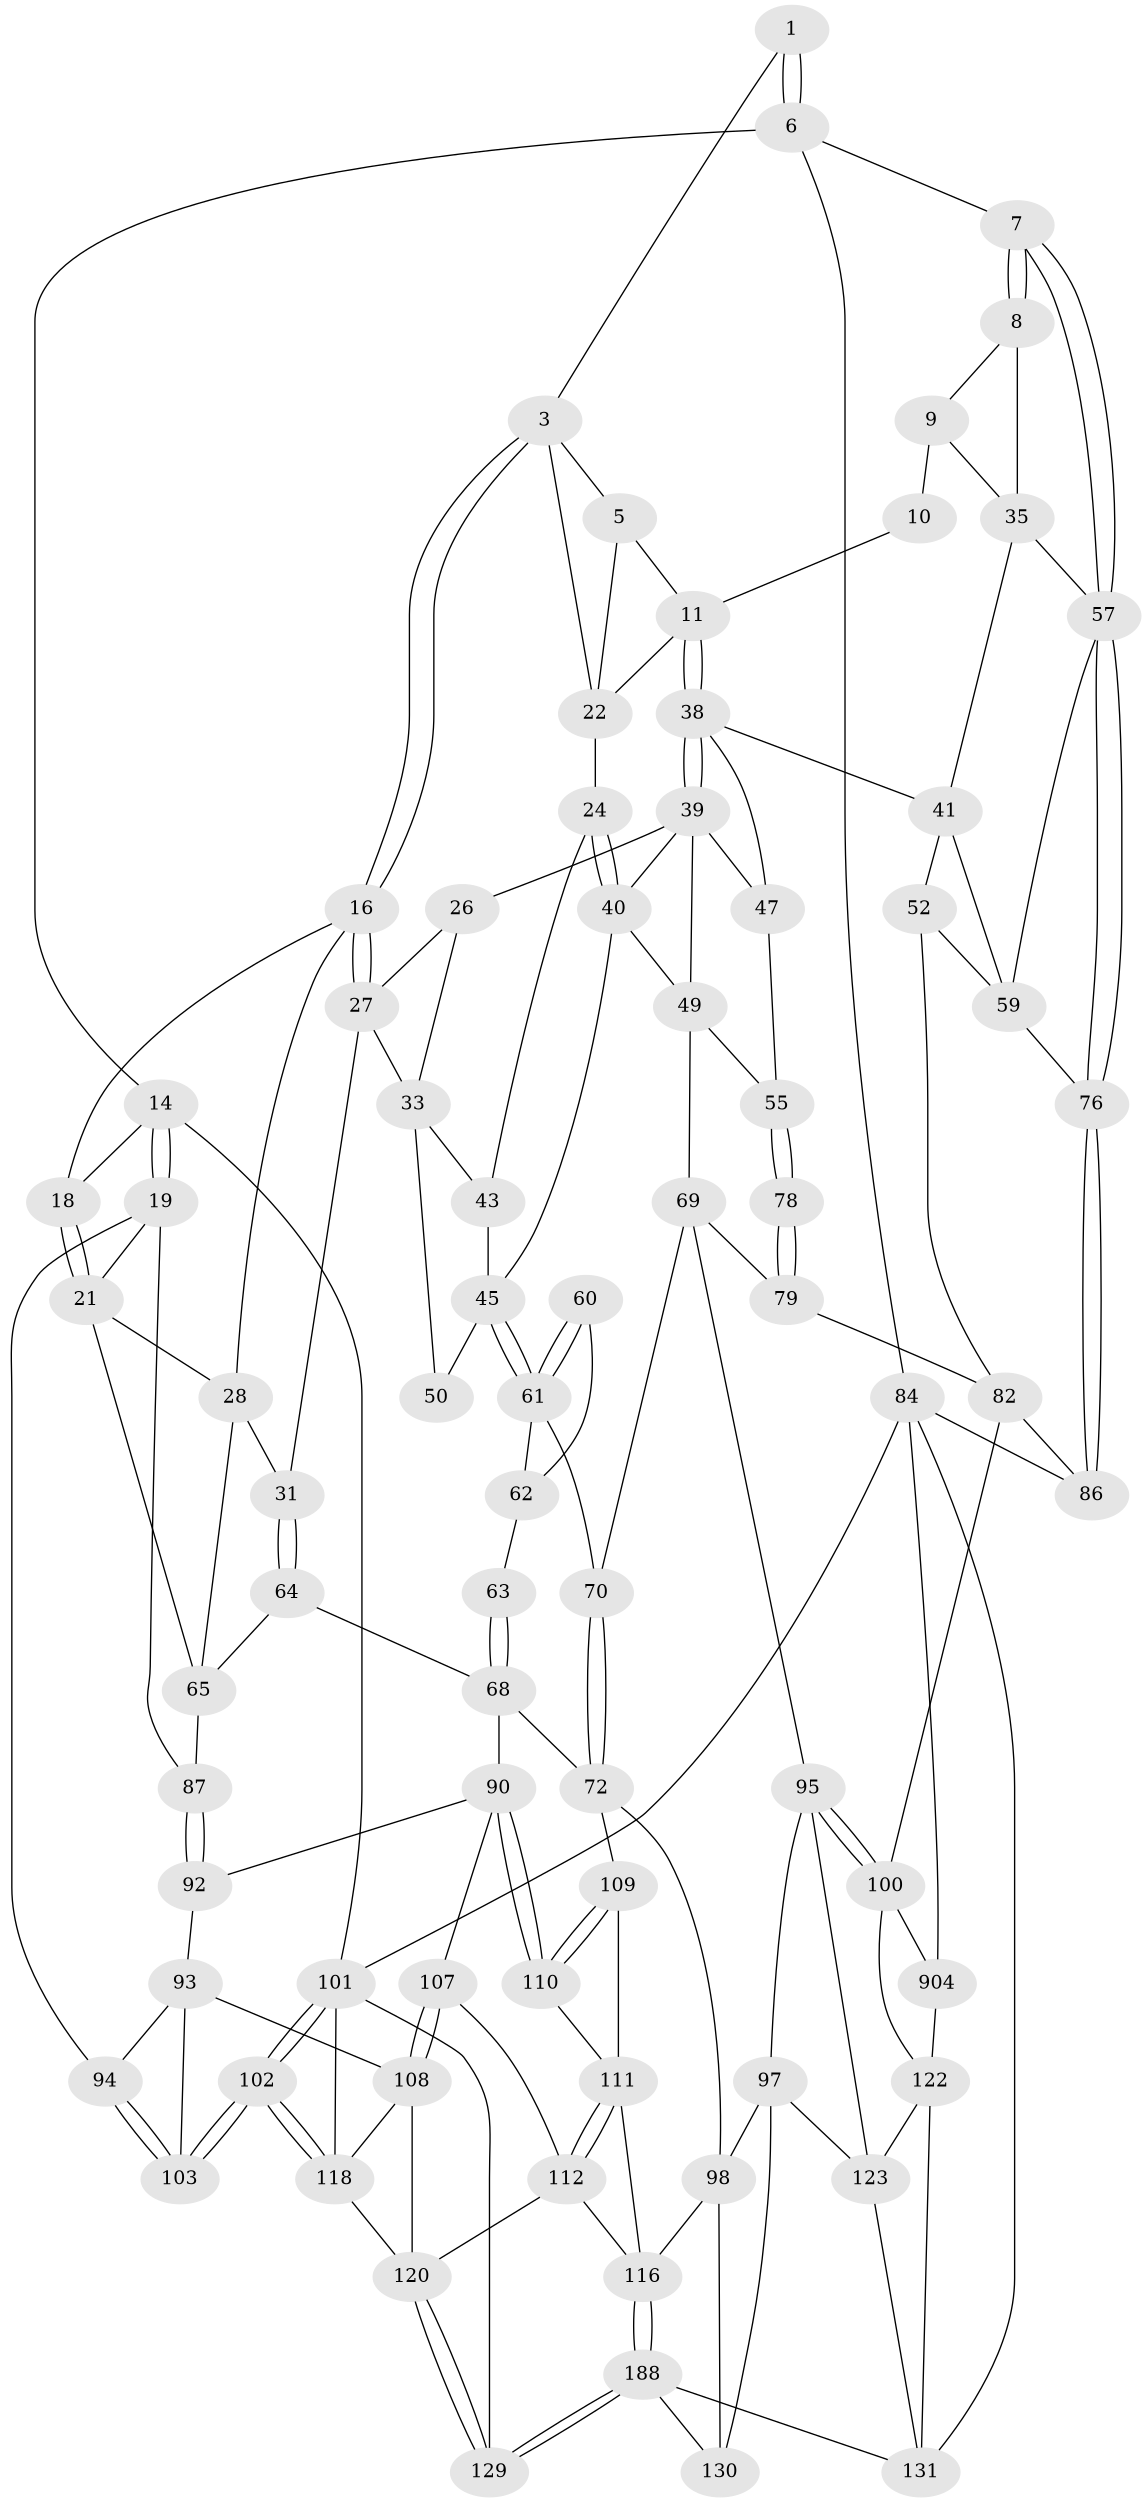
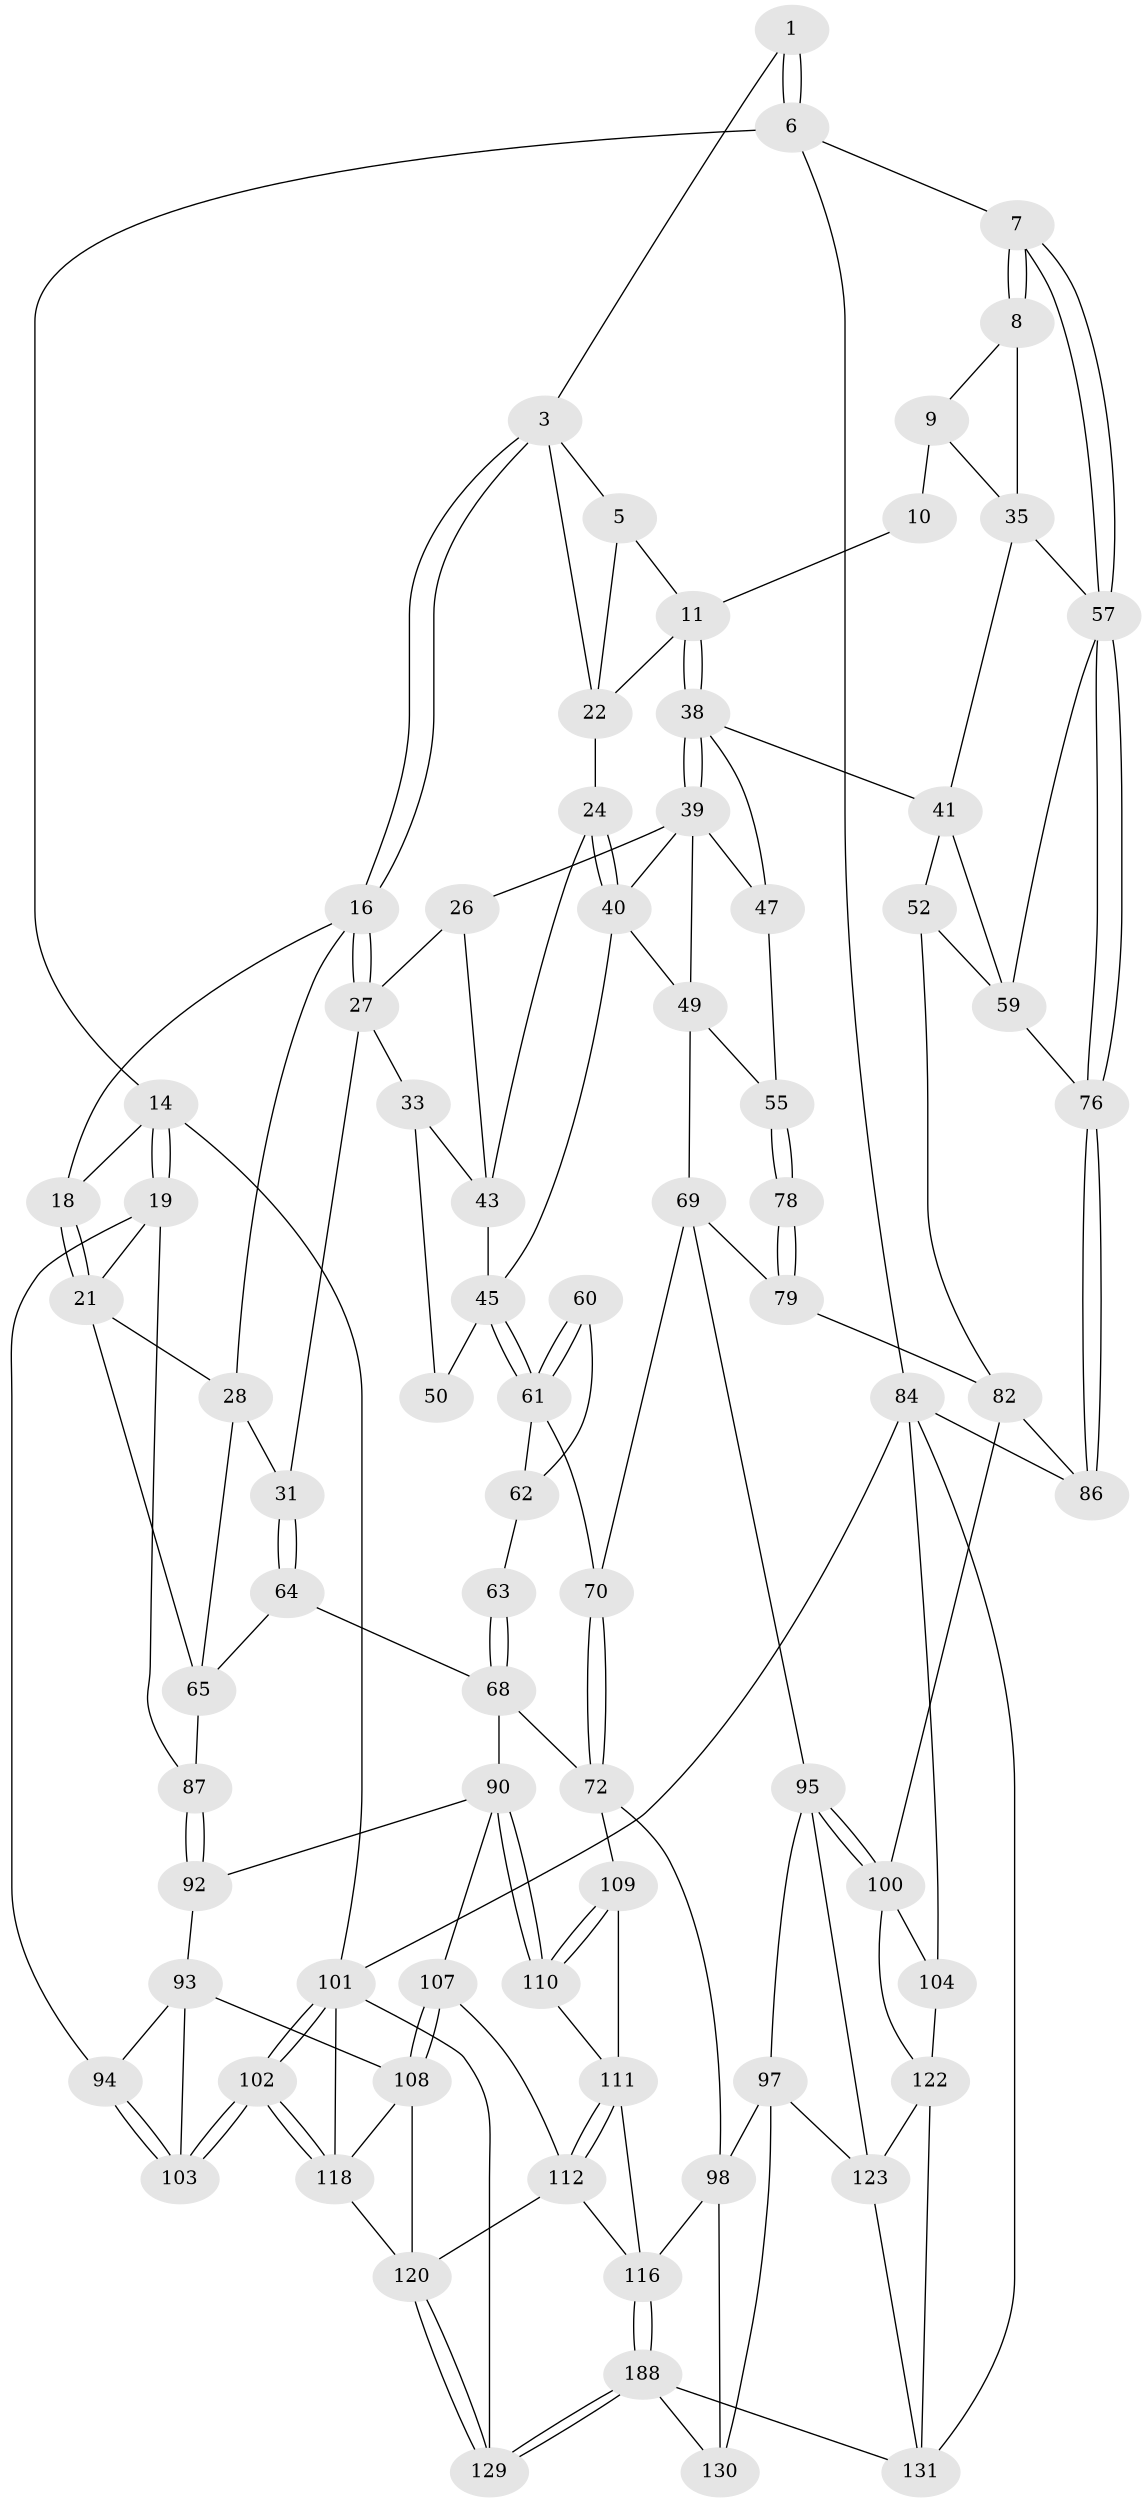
edge "26" -- "33": now "26" -- "43"
node "904": label "904" -> "104"
